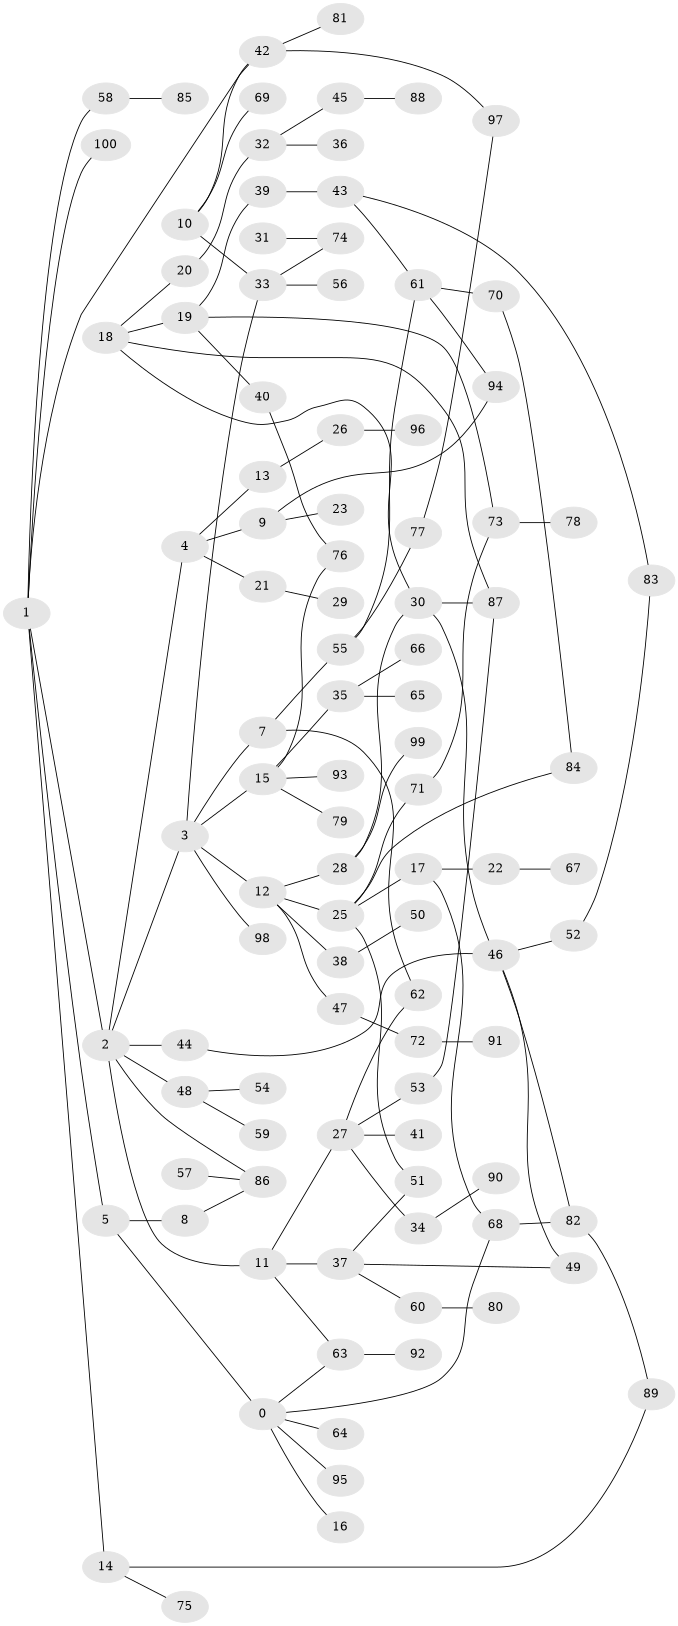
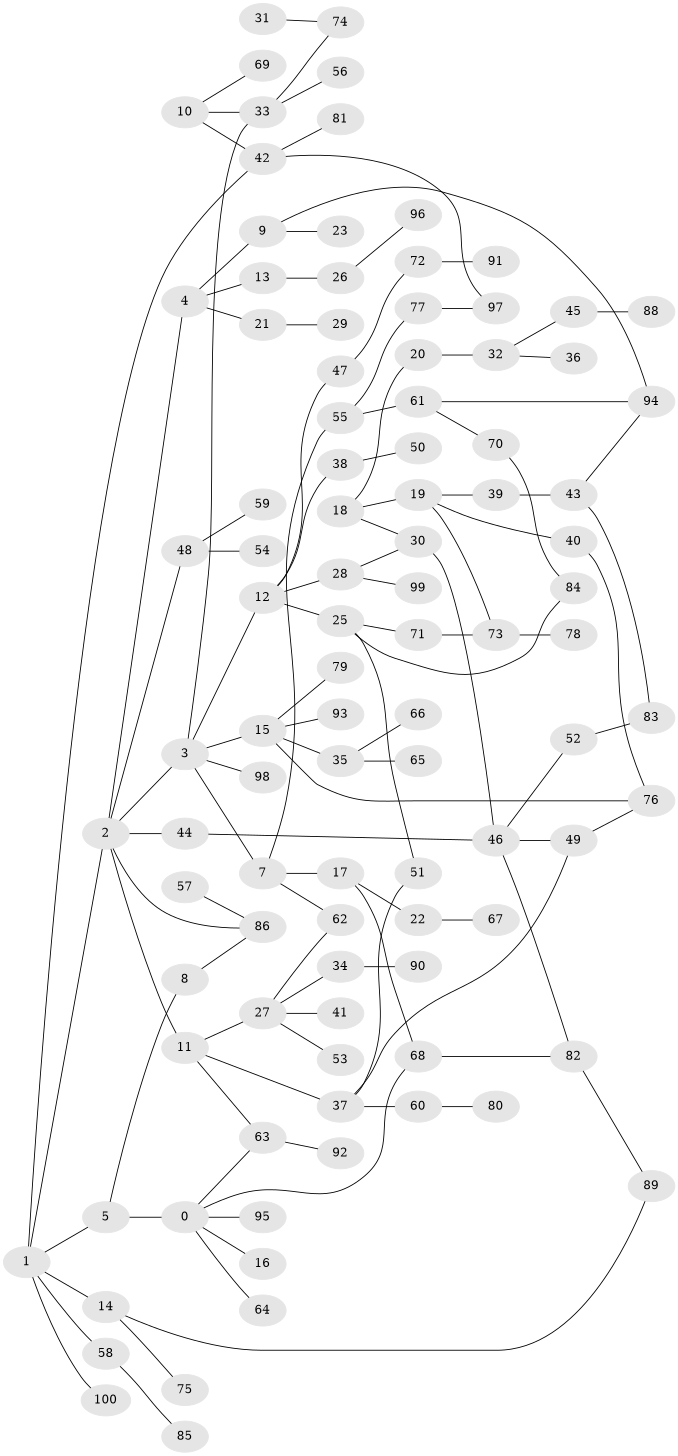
edge "43" -- "61": now "43" -- "94"
node "87": removed
edge "76" -- "49": added
edge "17" -- "25": now "17" -- "7"
